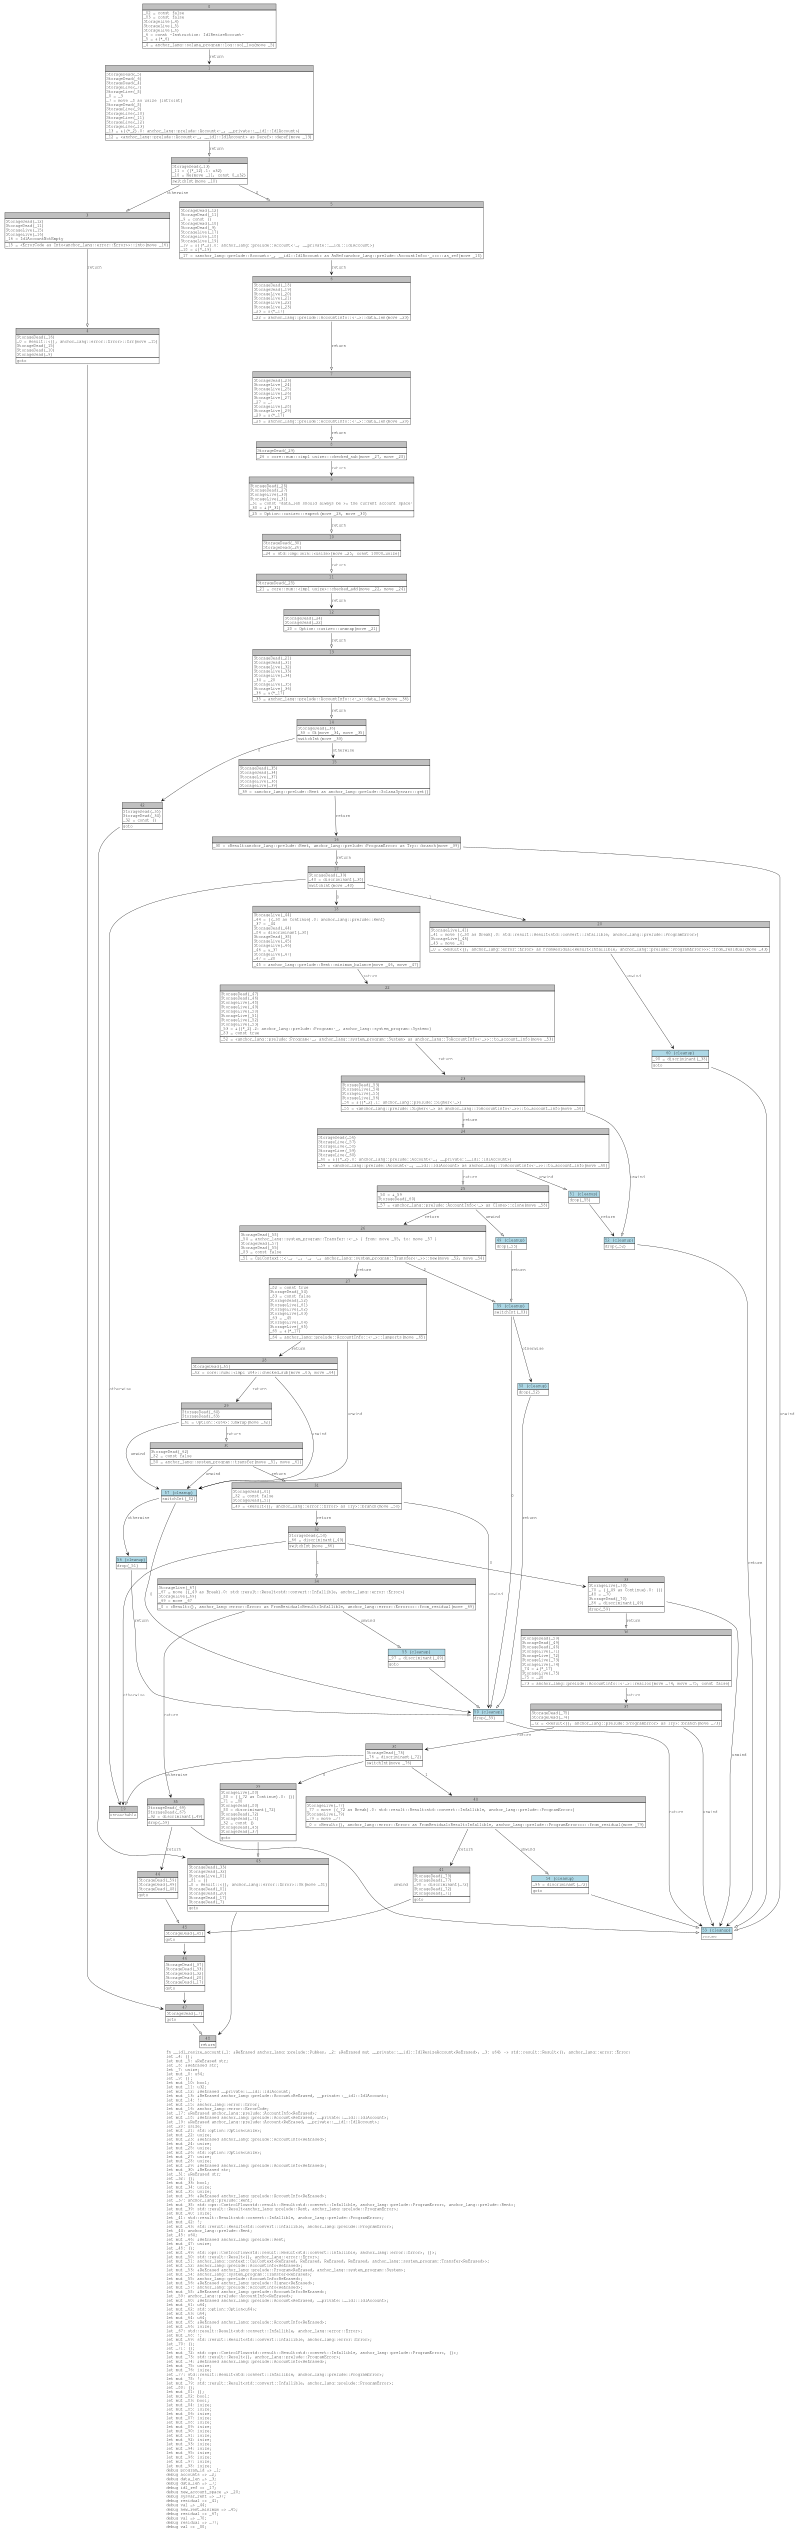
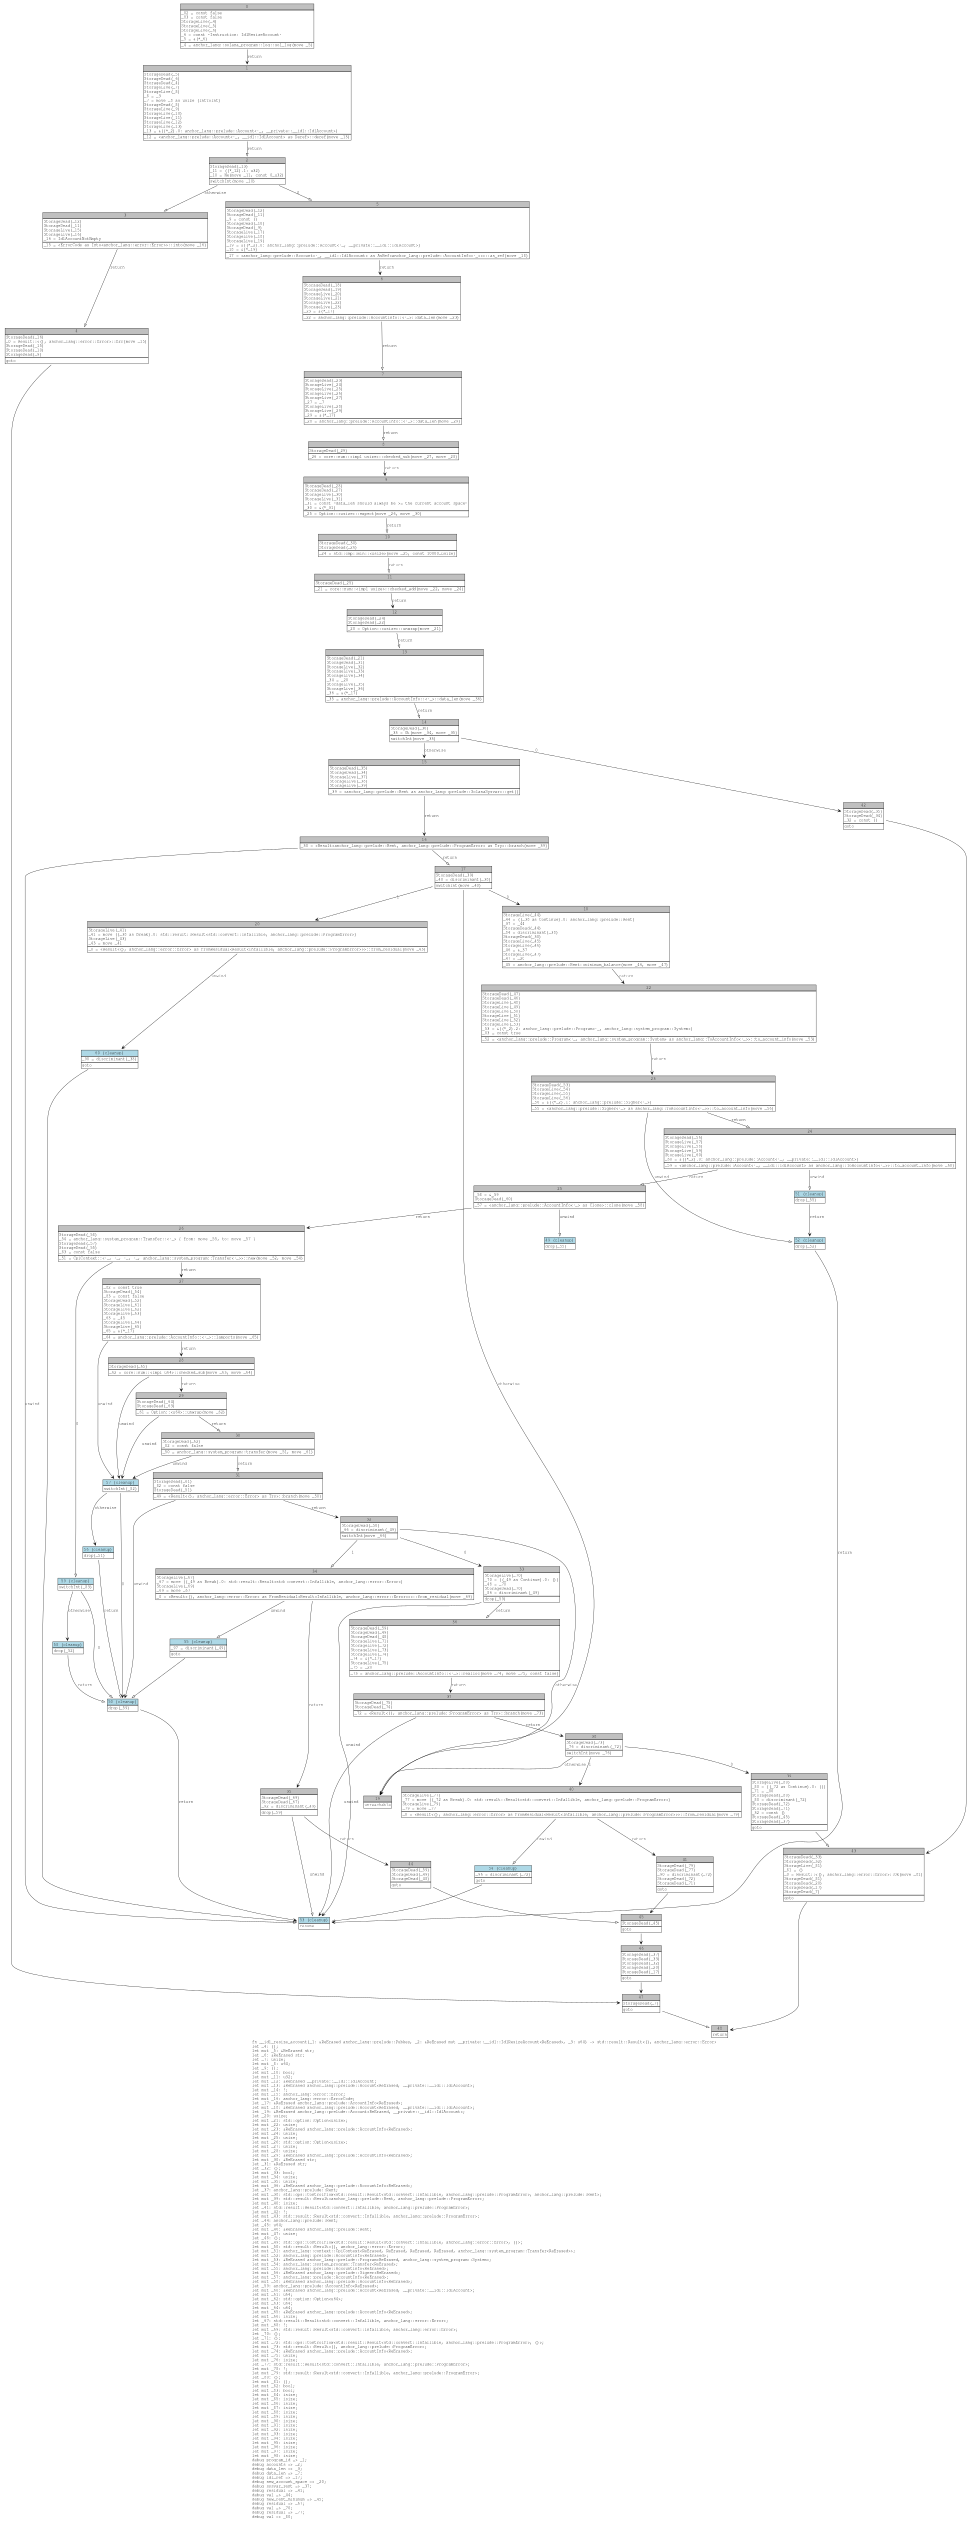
edge "49 (cleanup)" -> "59 (cleanup)": removed, label "return"
